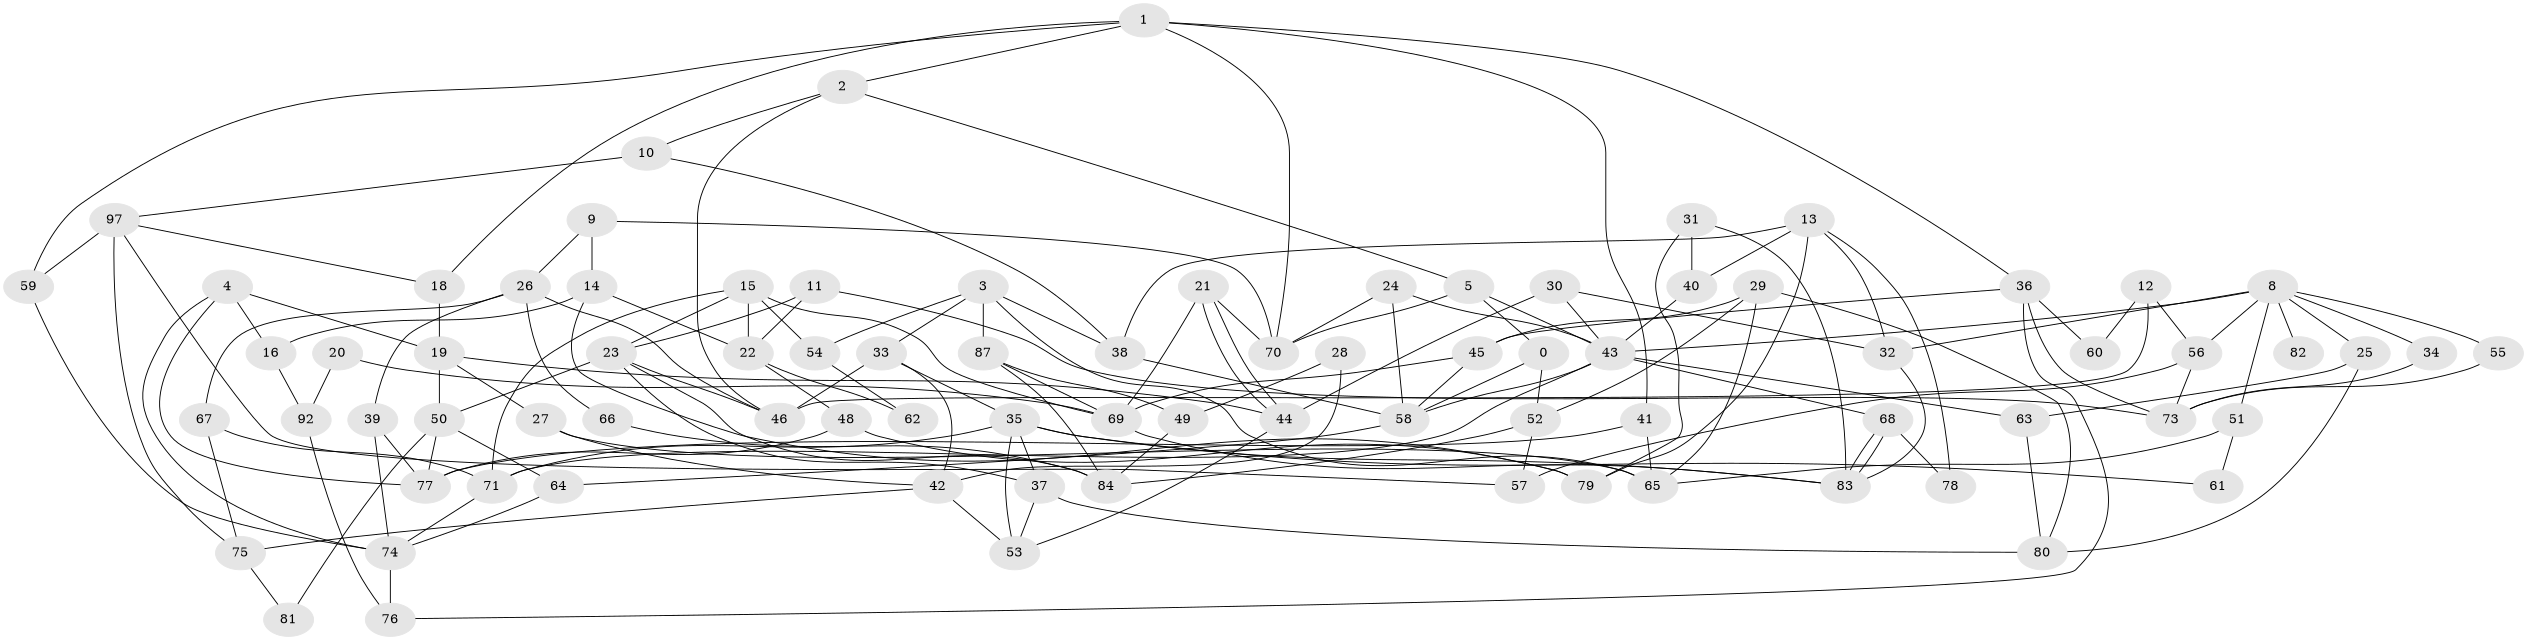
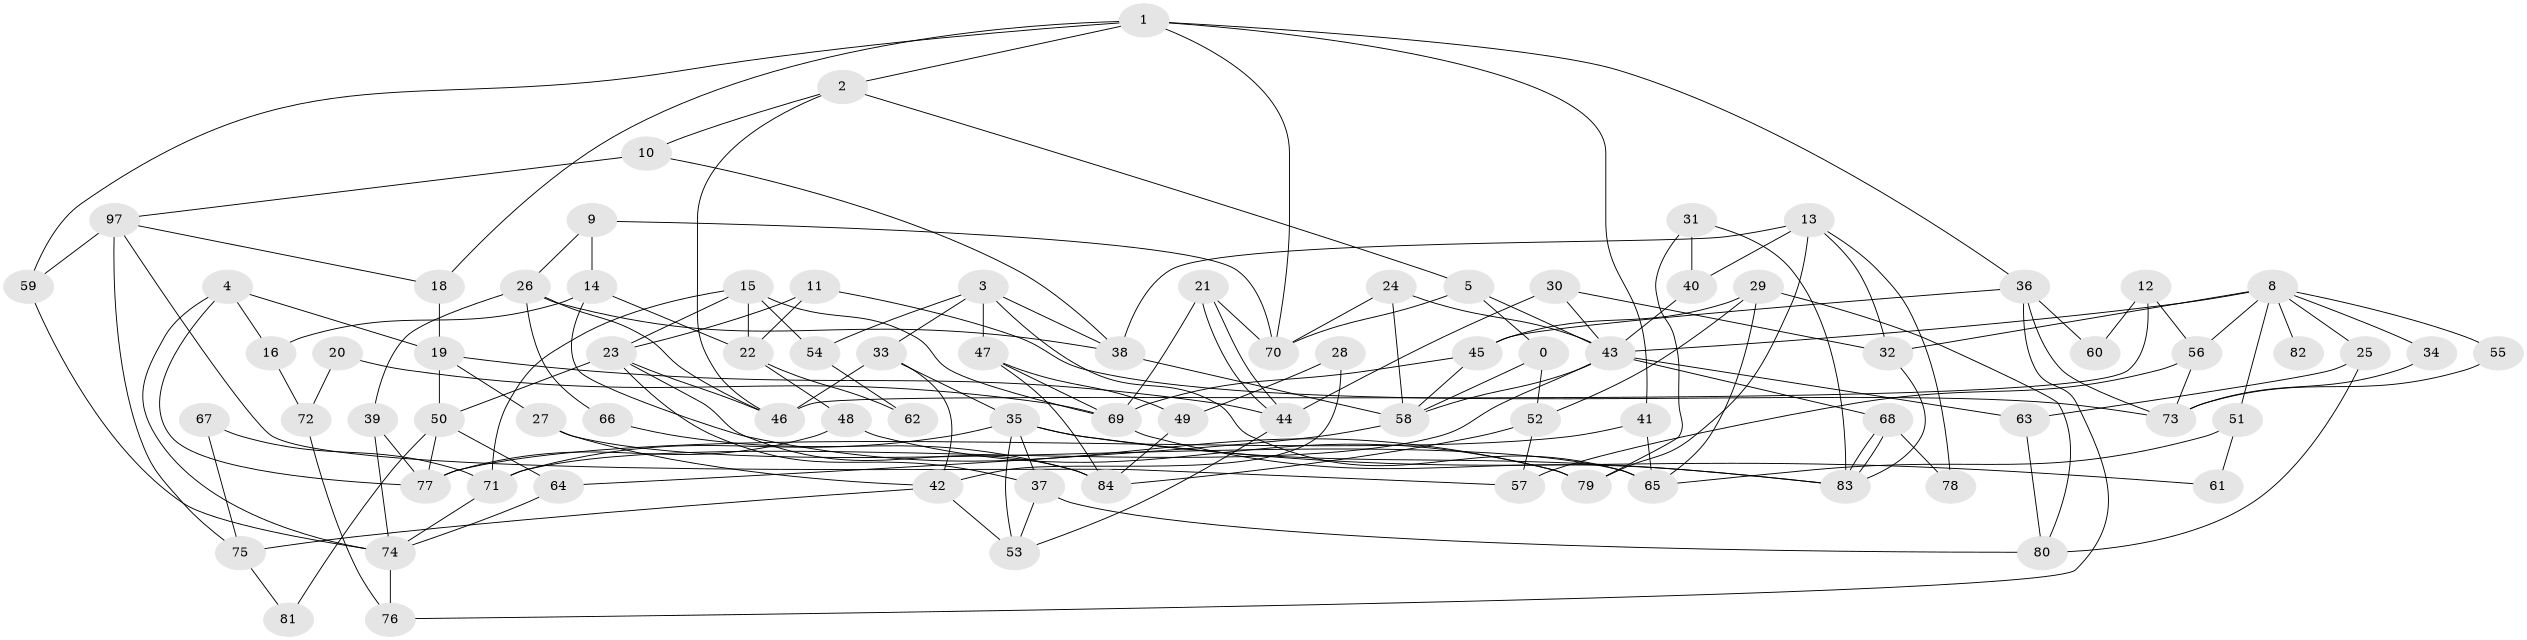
edge "26" -- "67": now "26" -- "38"
node "87": label "87" -> "47"
node "92": label "92" -> "72"
